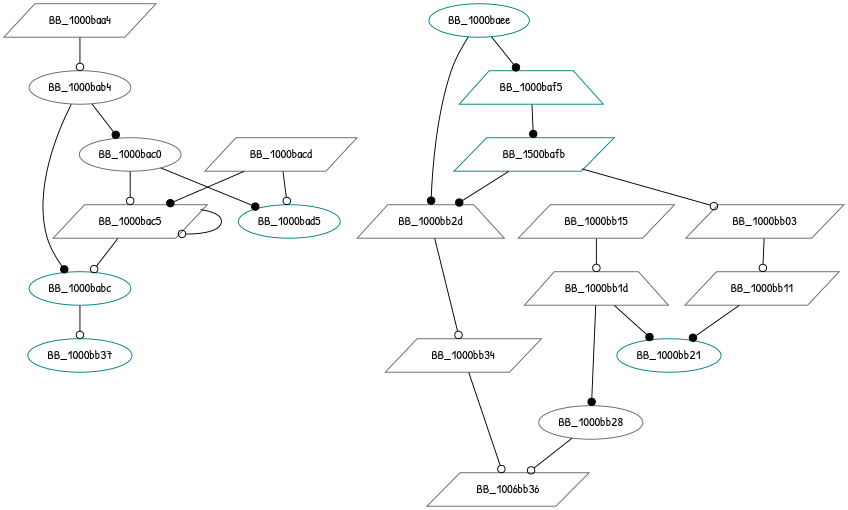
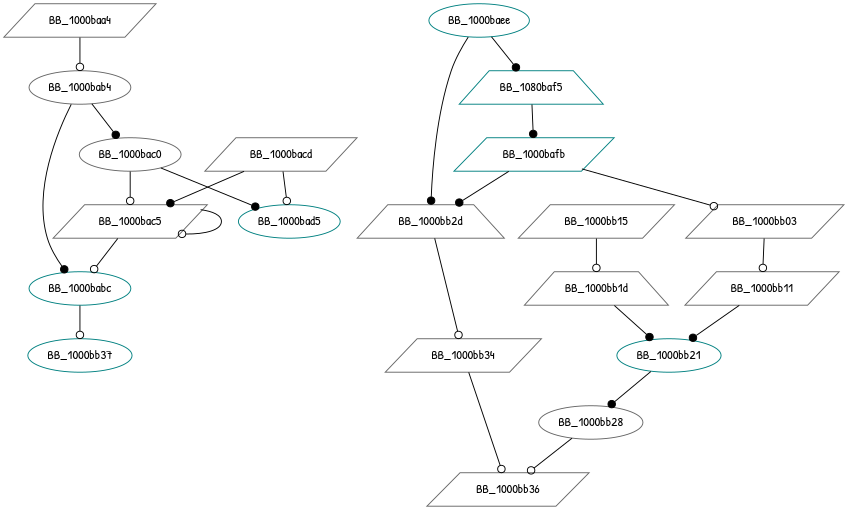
node "BB_1000baf5": label "BB_1000baf5" -> "BB_1080baf5"
node "BB_1500bafb": label "BB_1500bafb" -> "BB_1000bafb"
edge "BB_1000bb1d" -> "BB_1000bb28": now "BB_1000bb21" -> "BB_1000bb28"
node "BB_1006bb36": label "BB_1006bb36" -> "BB_1000bb36"
